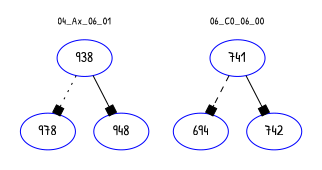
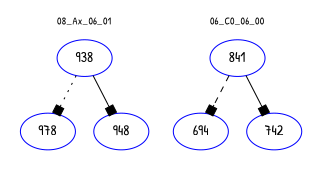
cluster "04_Ax_06_01": label "04_Ax_06_01" -> "08_Ax_06_01"
node "741": label "741" -> "841"
